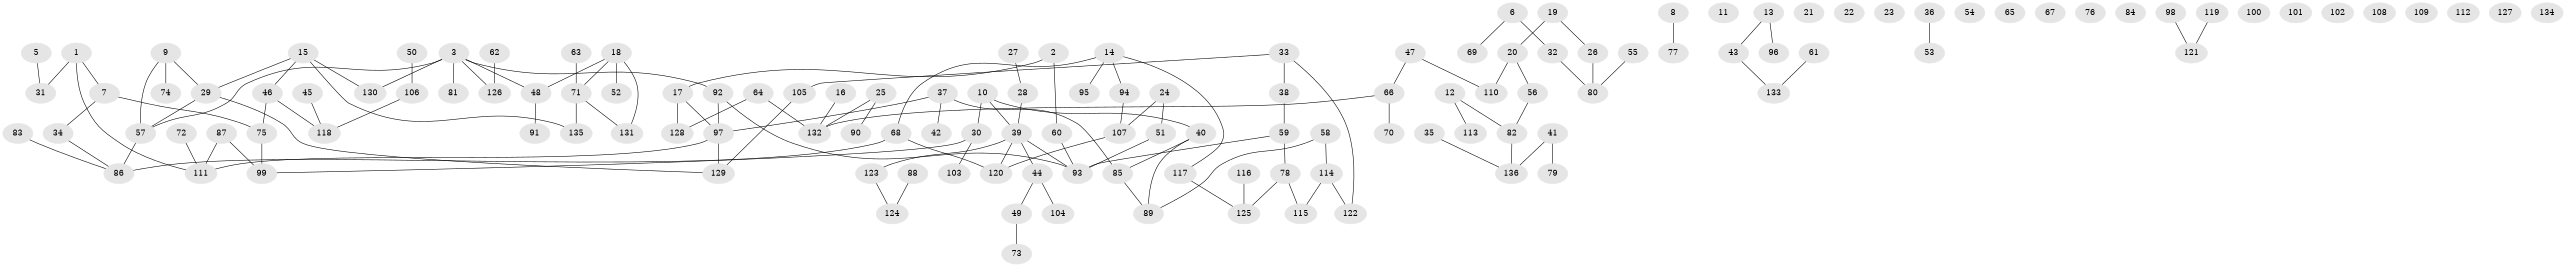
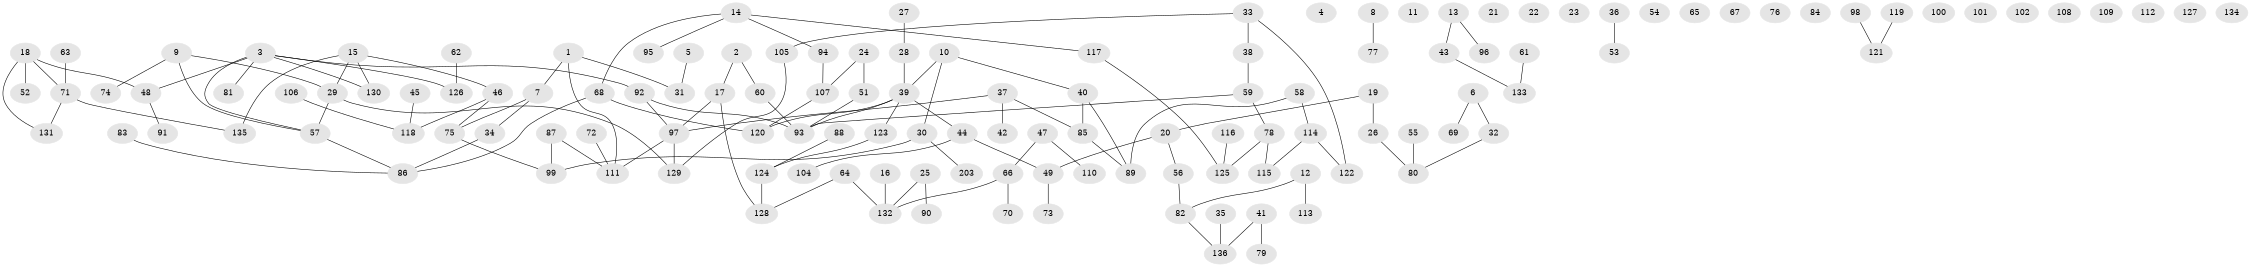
node "4": added
node "50": removed
edge "20" -- "110": now "20" -- "49"
node "103": label "103" -> "203"
edge "124" -- "128": added
